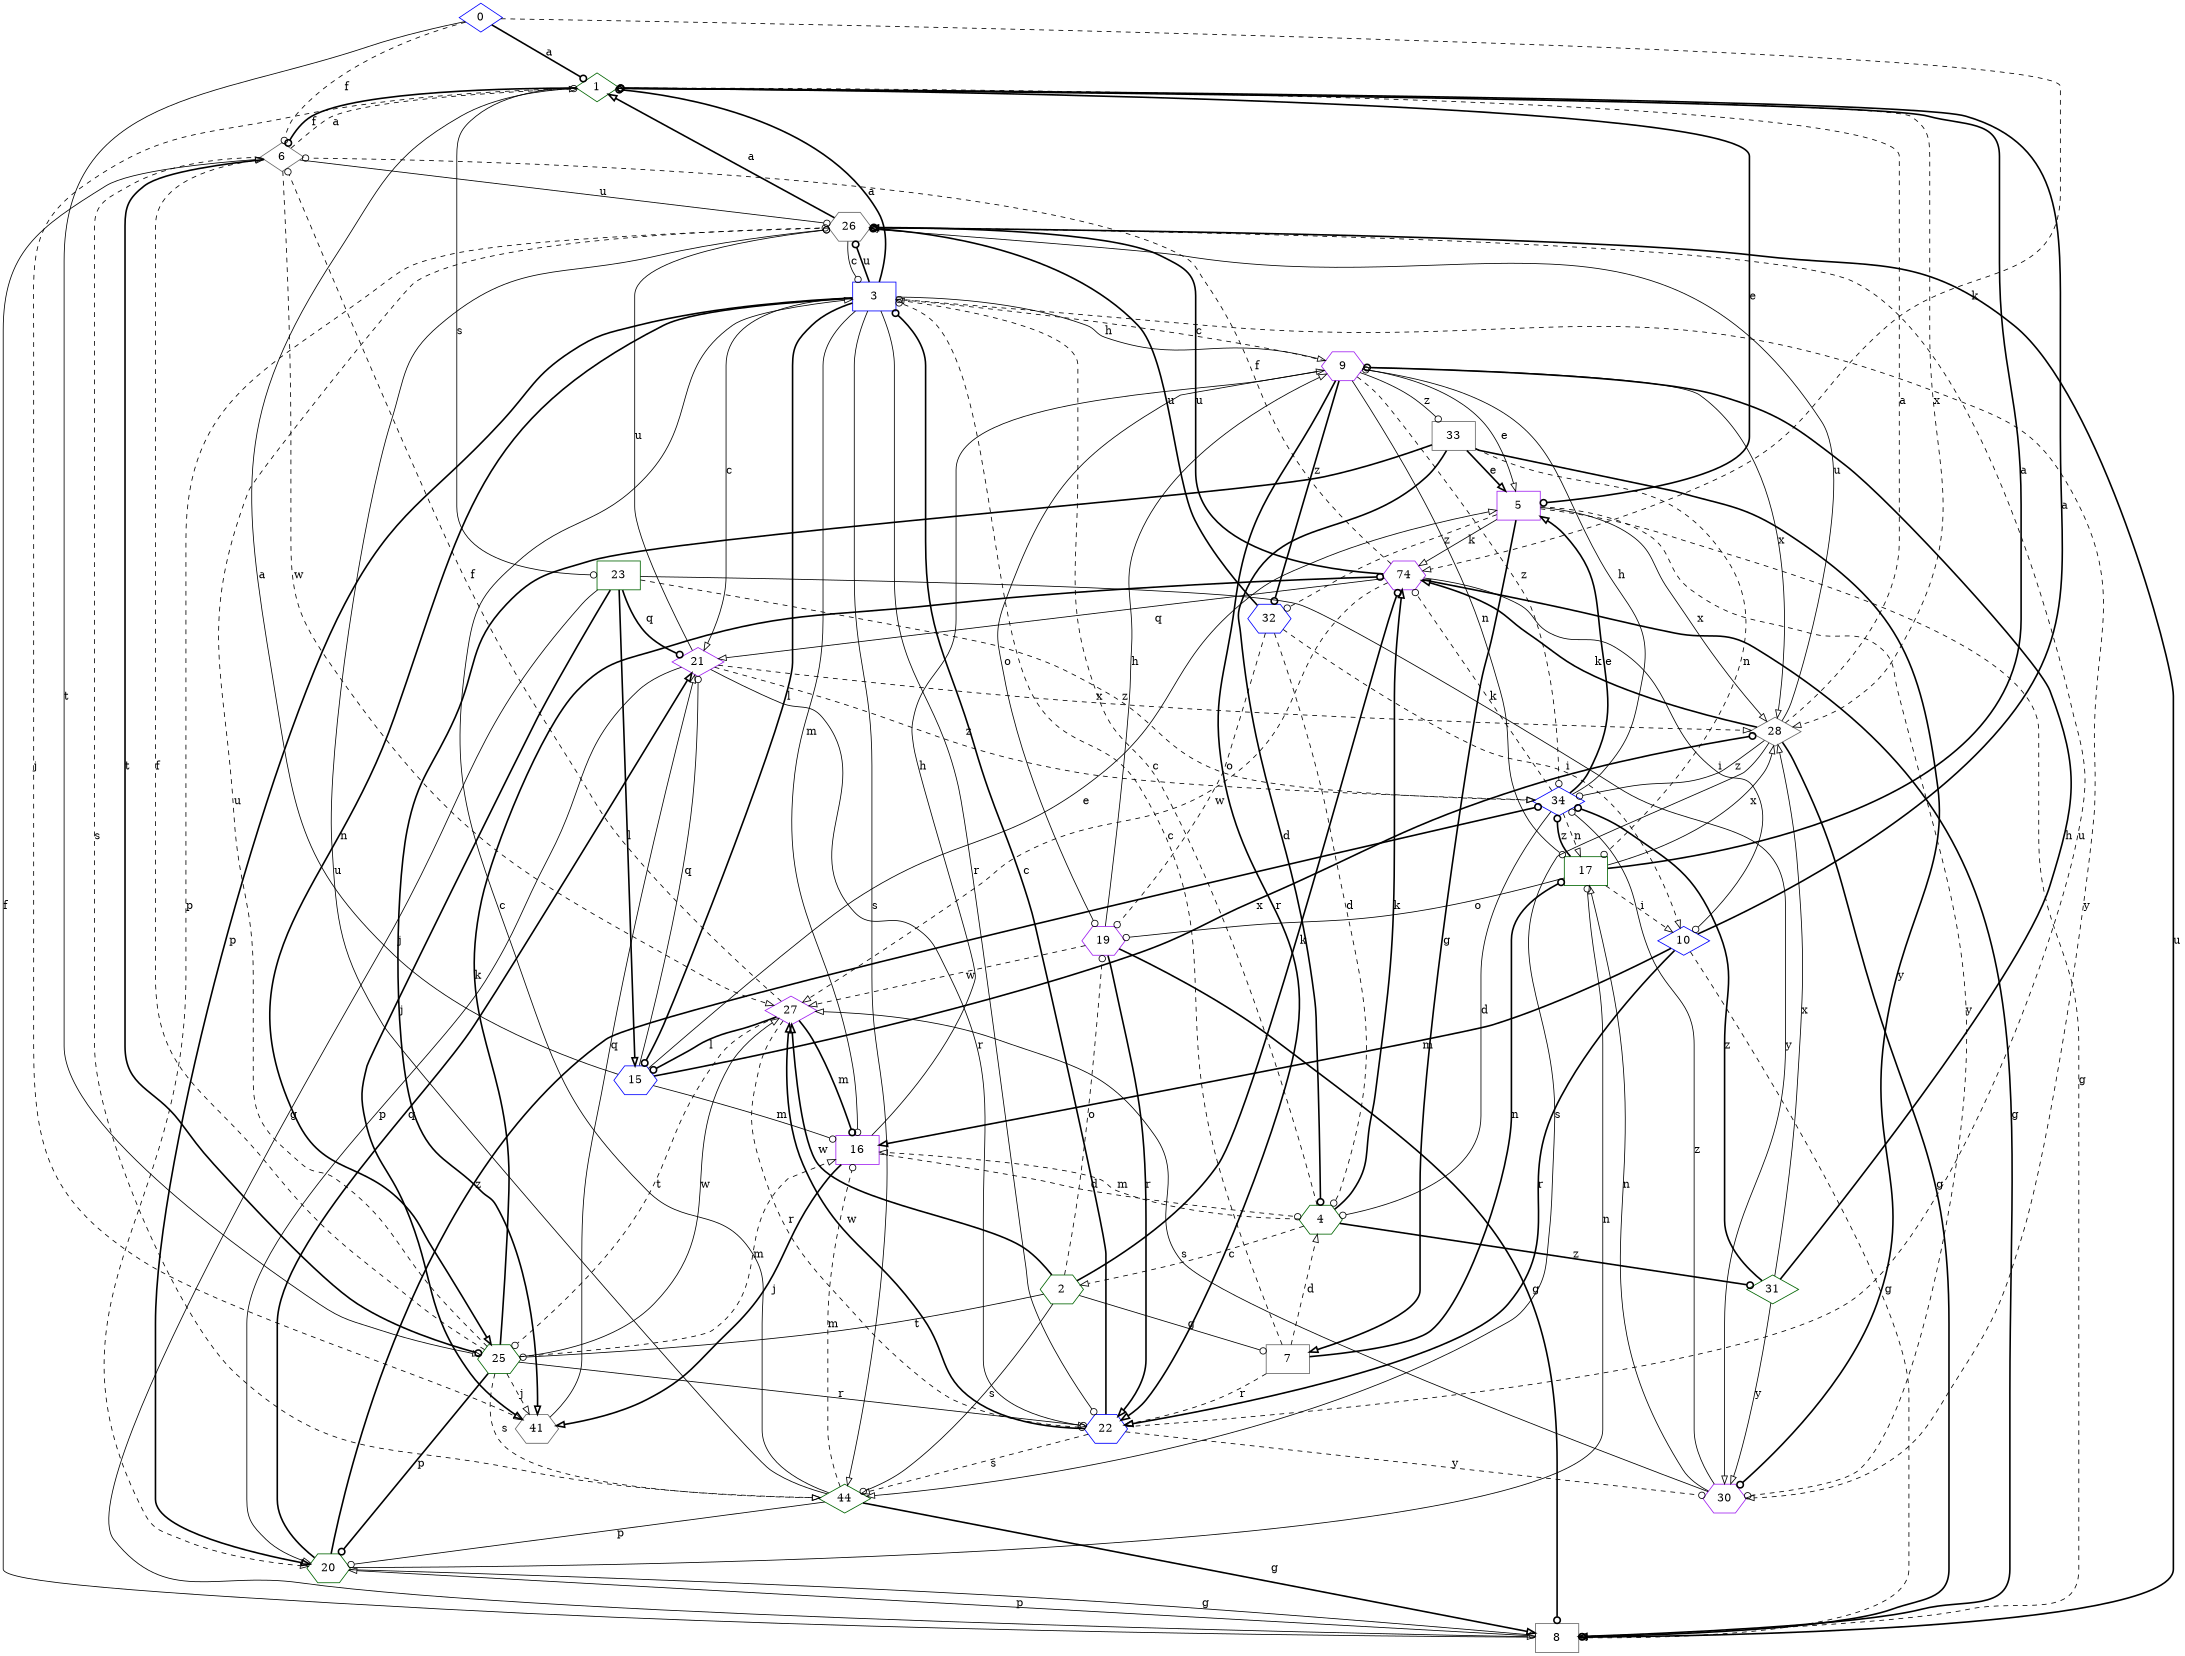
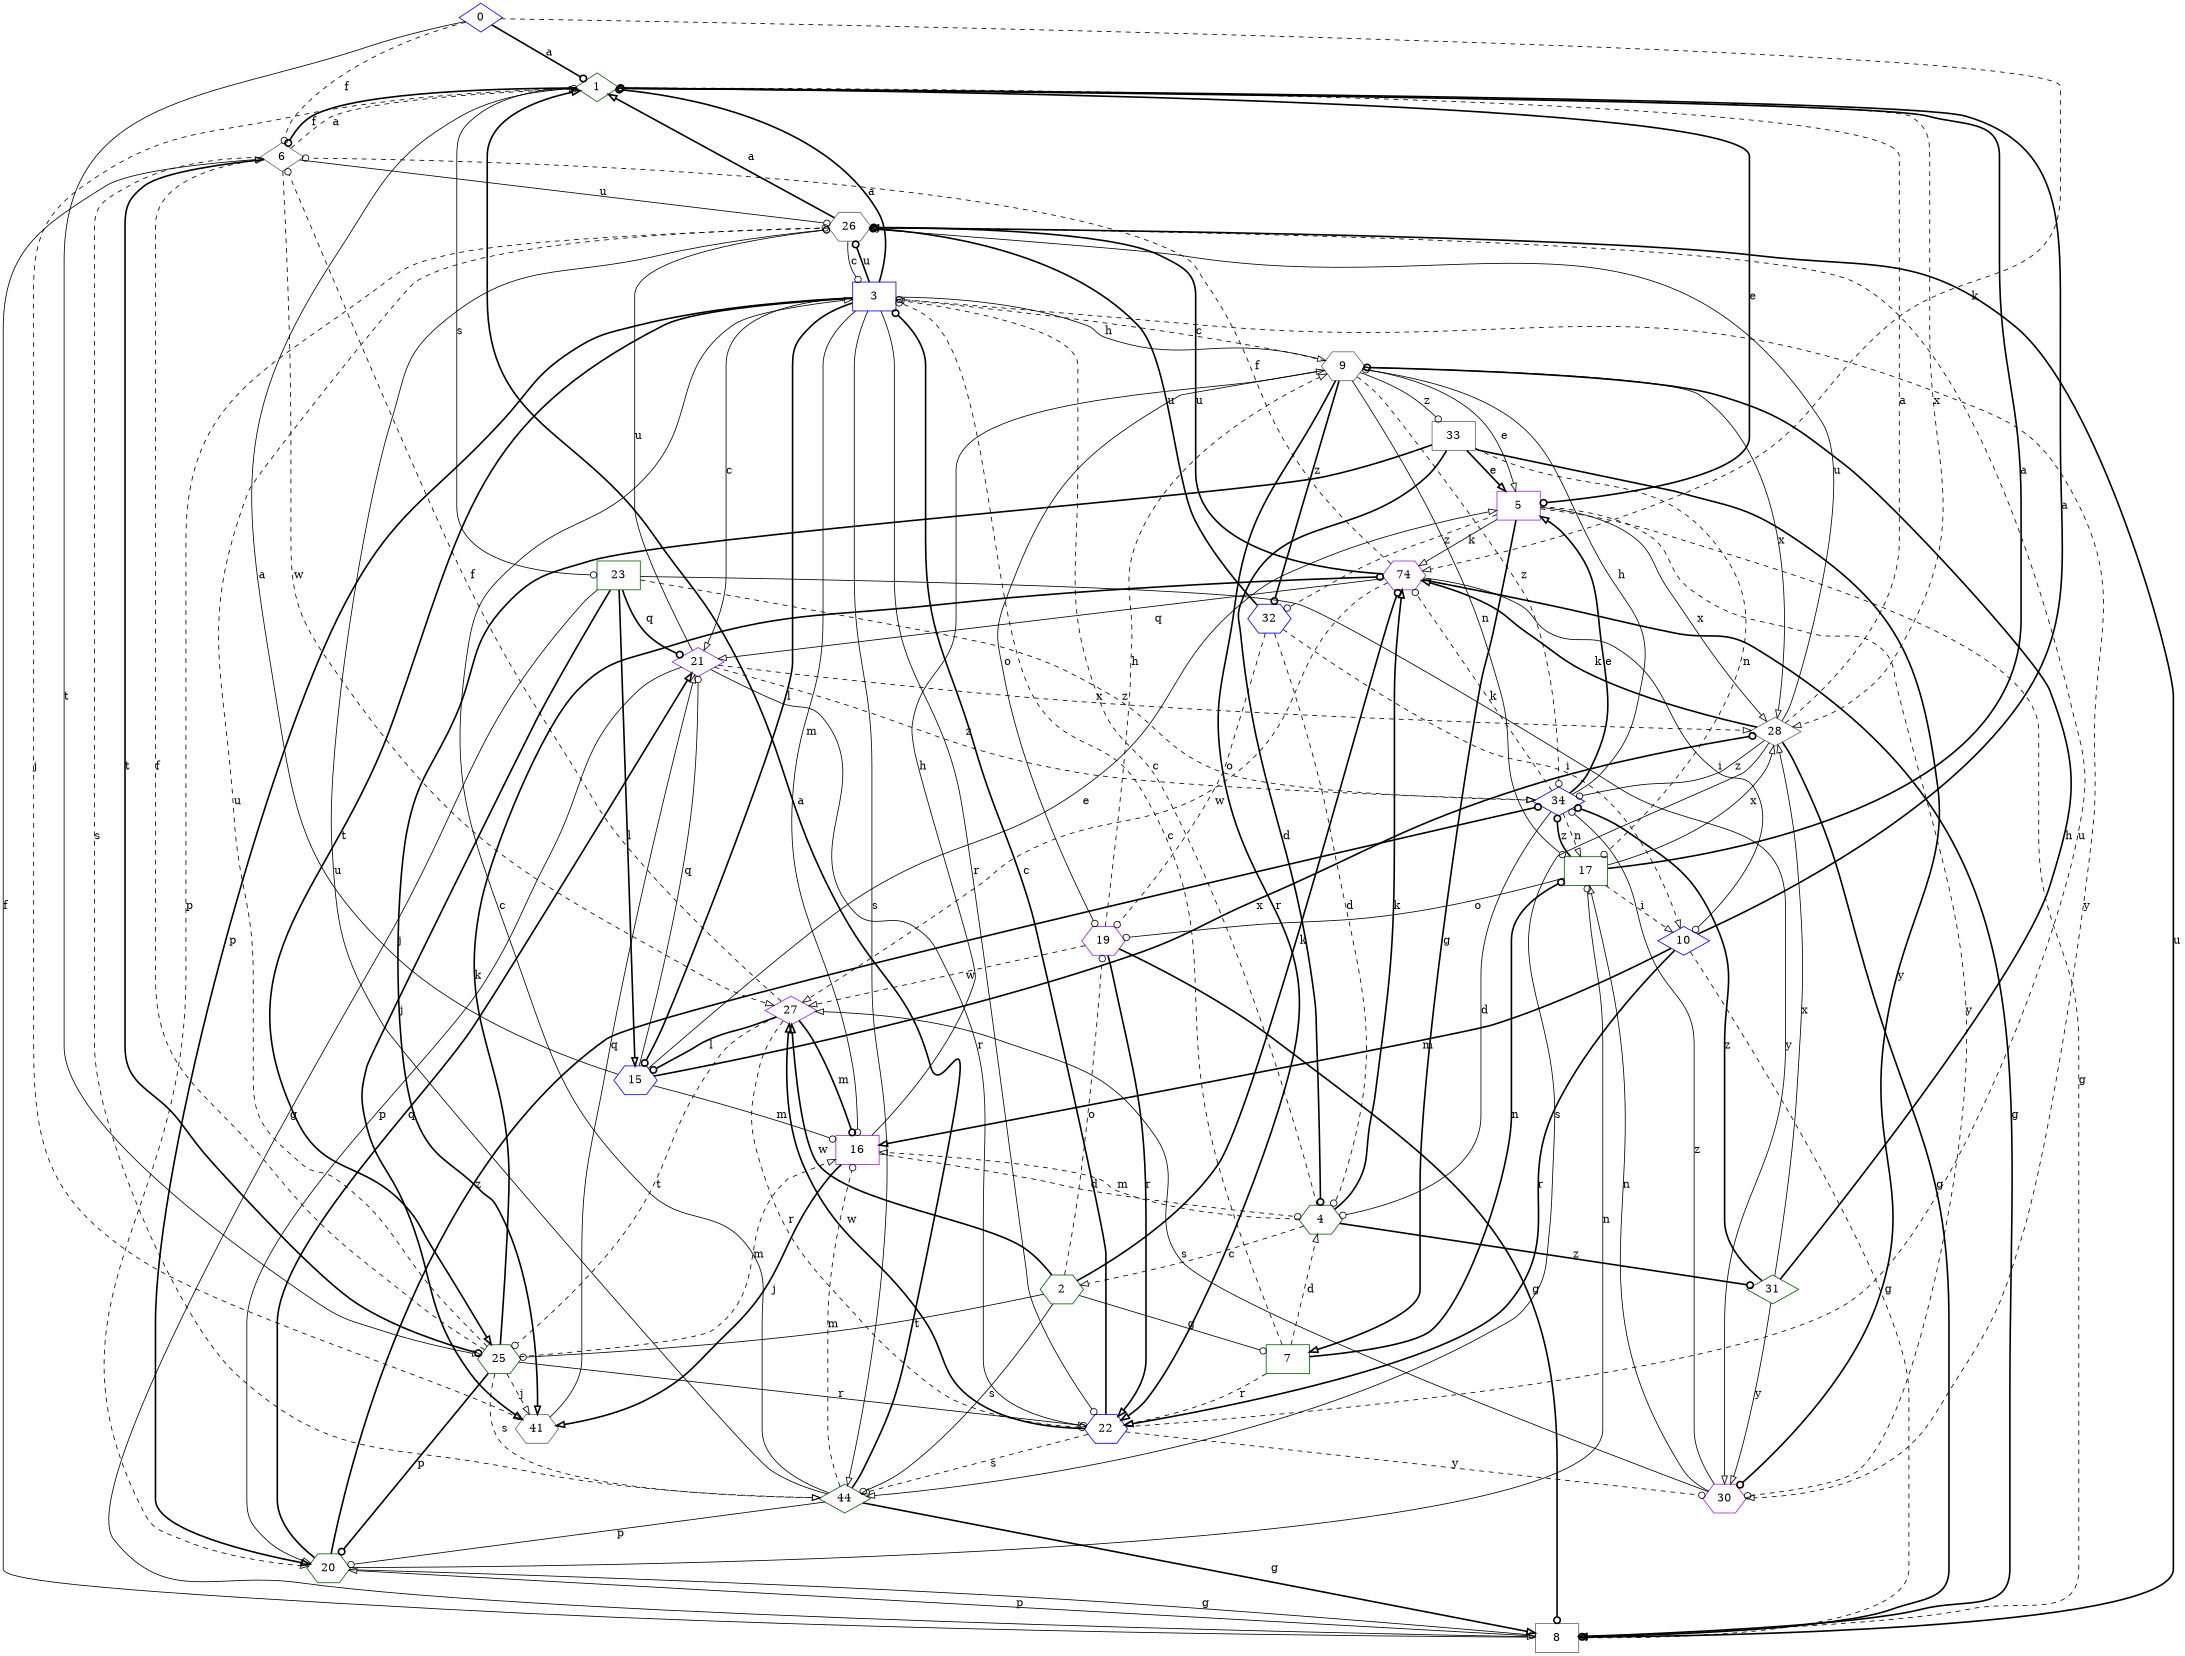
node "9": color purple -> gray40
edge "19" -> "9": style solid -> dashed
edge "44" -> "1": added, label "a"
edge "3" -> "25": label "n" -> "t"
edge "25" -> "27": removed, label "w"
node "7": color gray40 -> darkgreen
